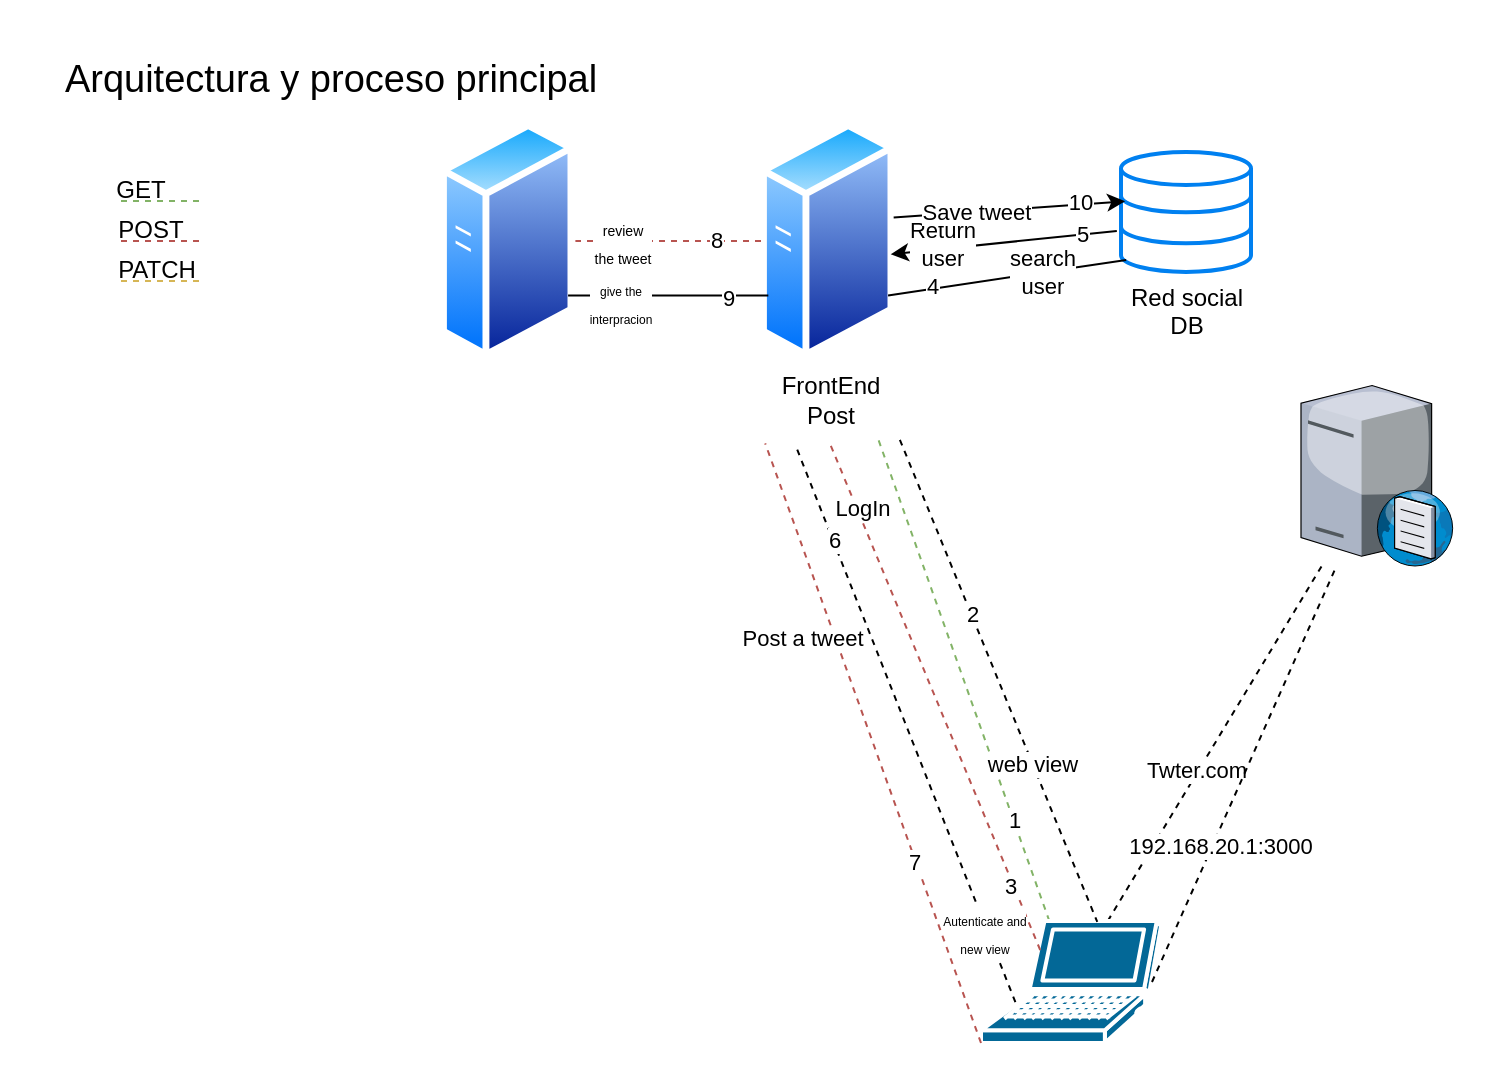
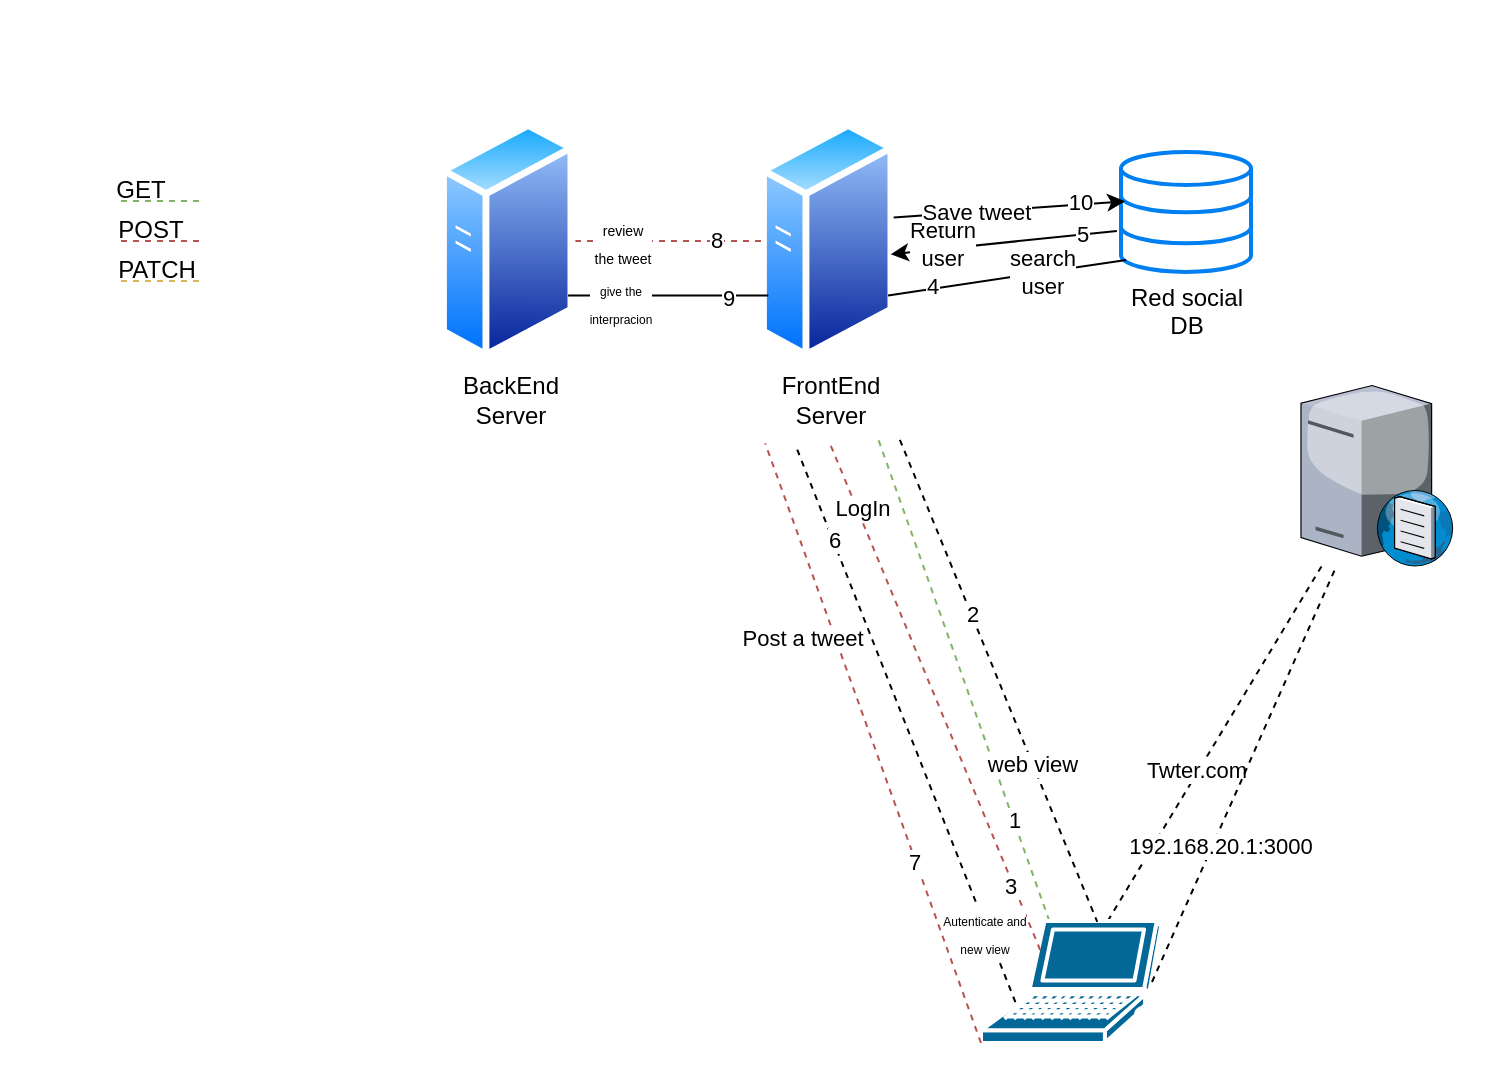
node "Arquitectura y proceso principal": removed
node "BackEnd Server": added
node "FrontEnd Post": label "FrontEnd Post" -> "FrontEnd Server"
